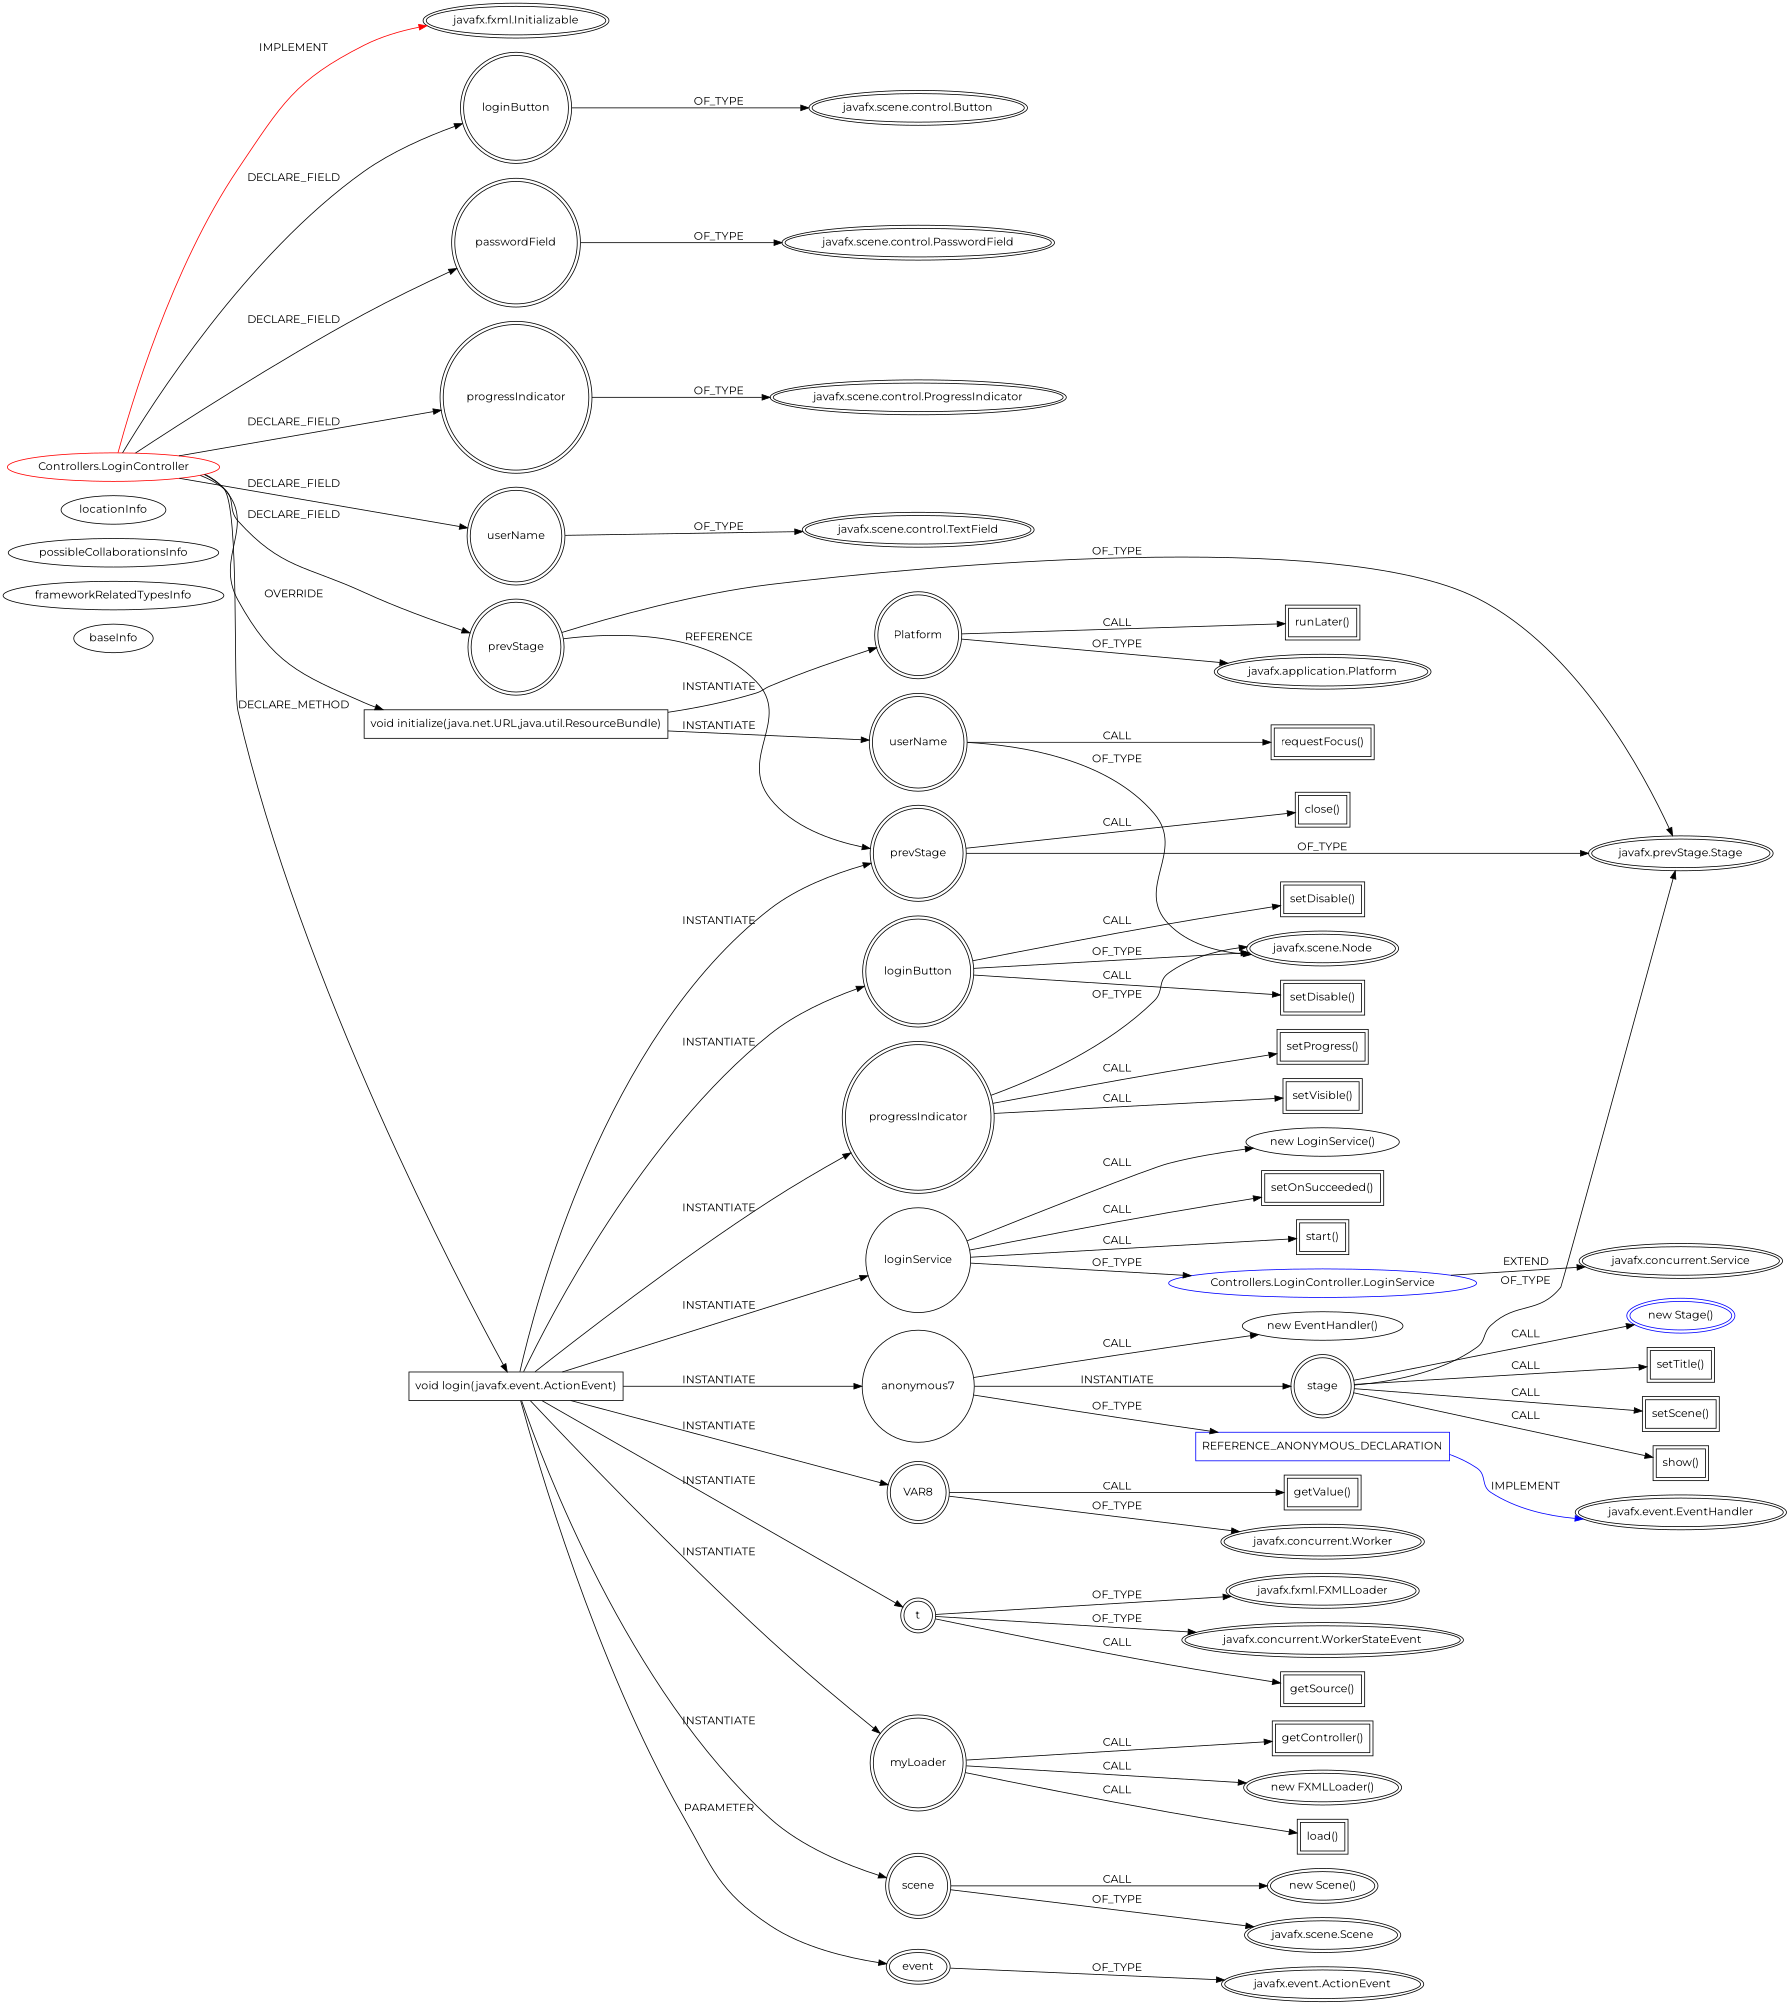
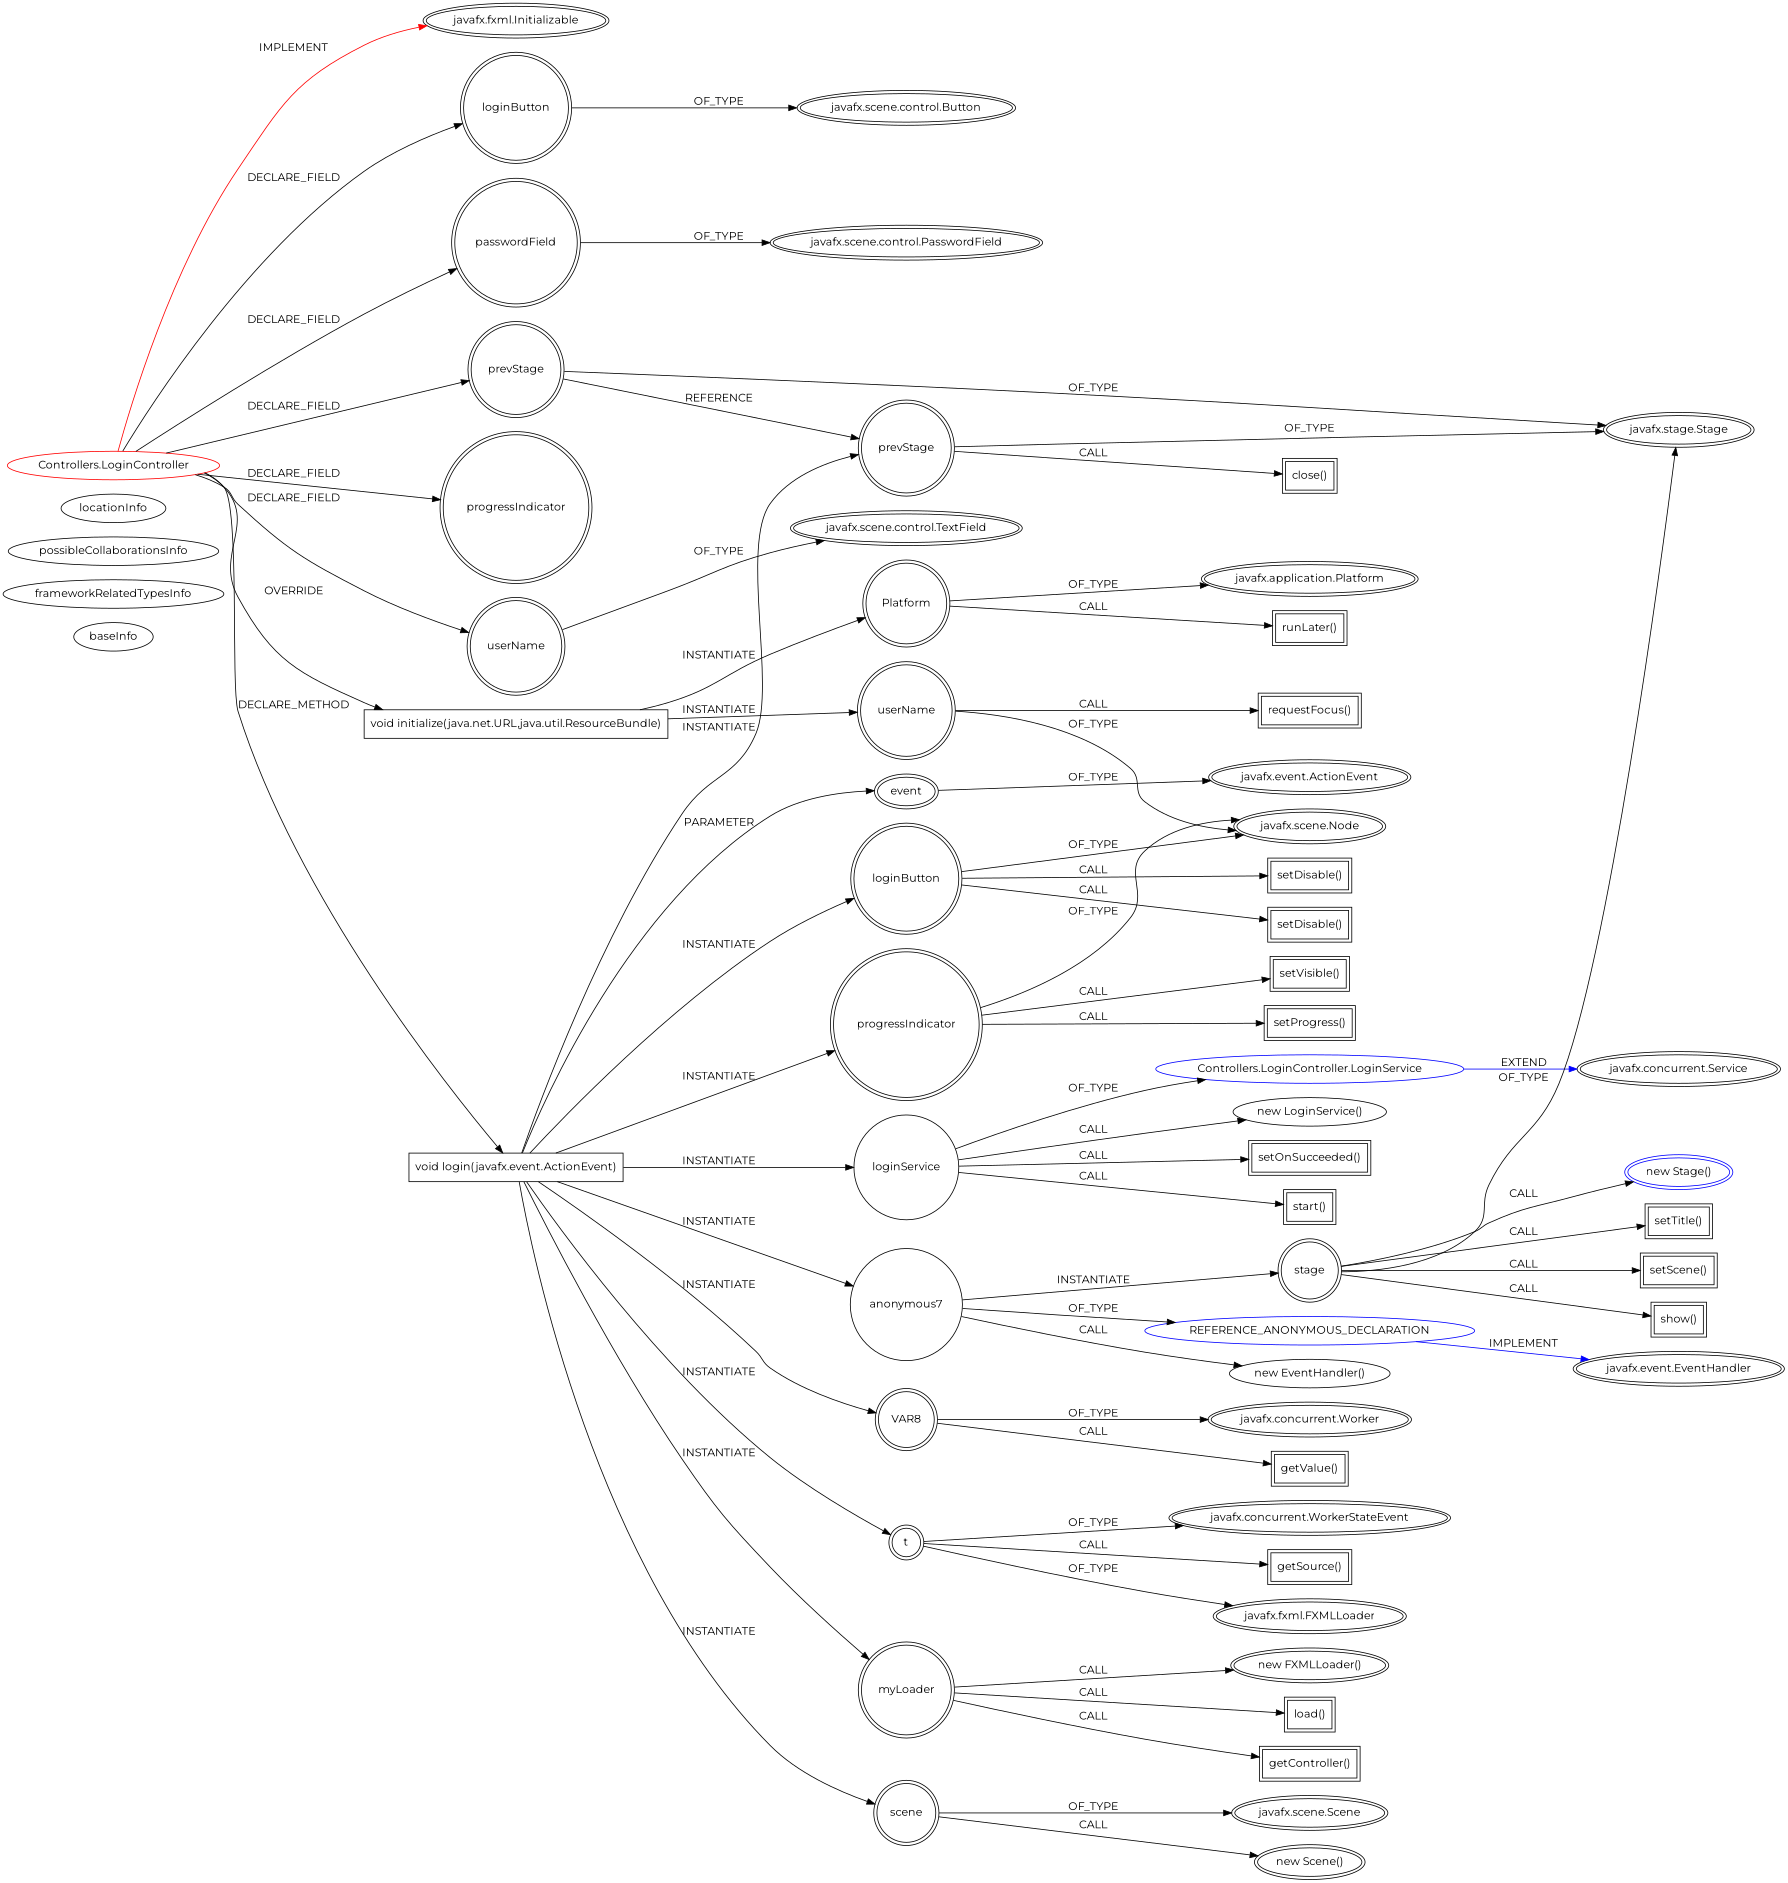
node "javafx.scene.control.ProgressIndicator": removed
node "javafx.prevStage.Stage": label "javafx.prevStage.Stage" -> "javafx.stage.Stage"
edge "Controllers.LoginController.LoginService" -> "javafx.concurrent.Service": color black -> blue
node "REFERENCE_ANONYMOUS_DECLARATION": shape box -> ellipse
